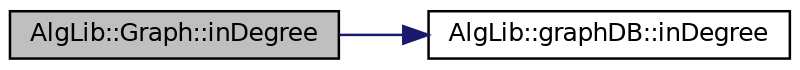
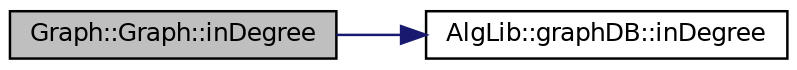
node "AlgLib::Graph::inDegree": label "AlgLib::Graph::inDegree" -> "Graph::Graph::inDegree"
